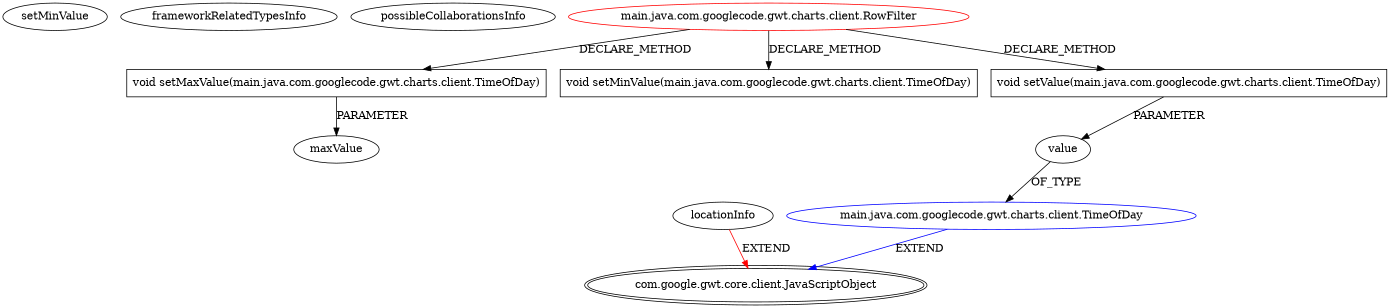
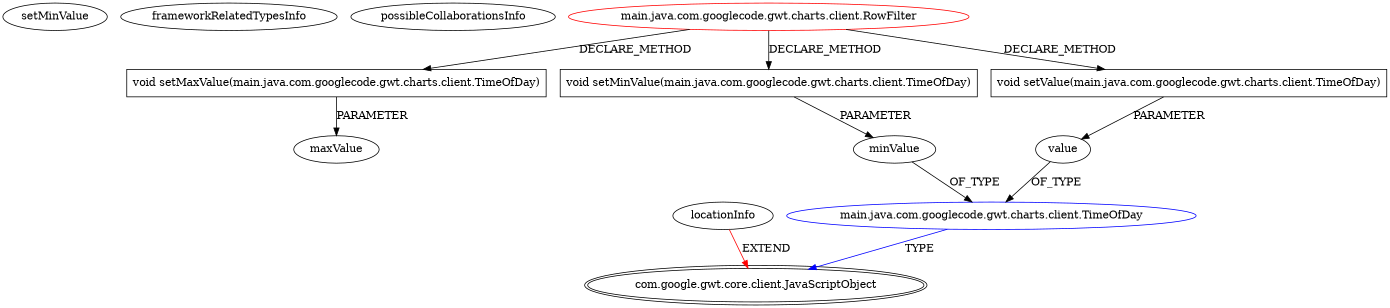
node "minValue": added
edge "main.java.com.googlecode.gwt.charts.client.TimeOfDay" -> "com.google.gwt.core.client.JavaScriptObject": label "EXTEND" -> "TYPE"
